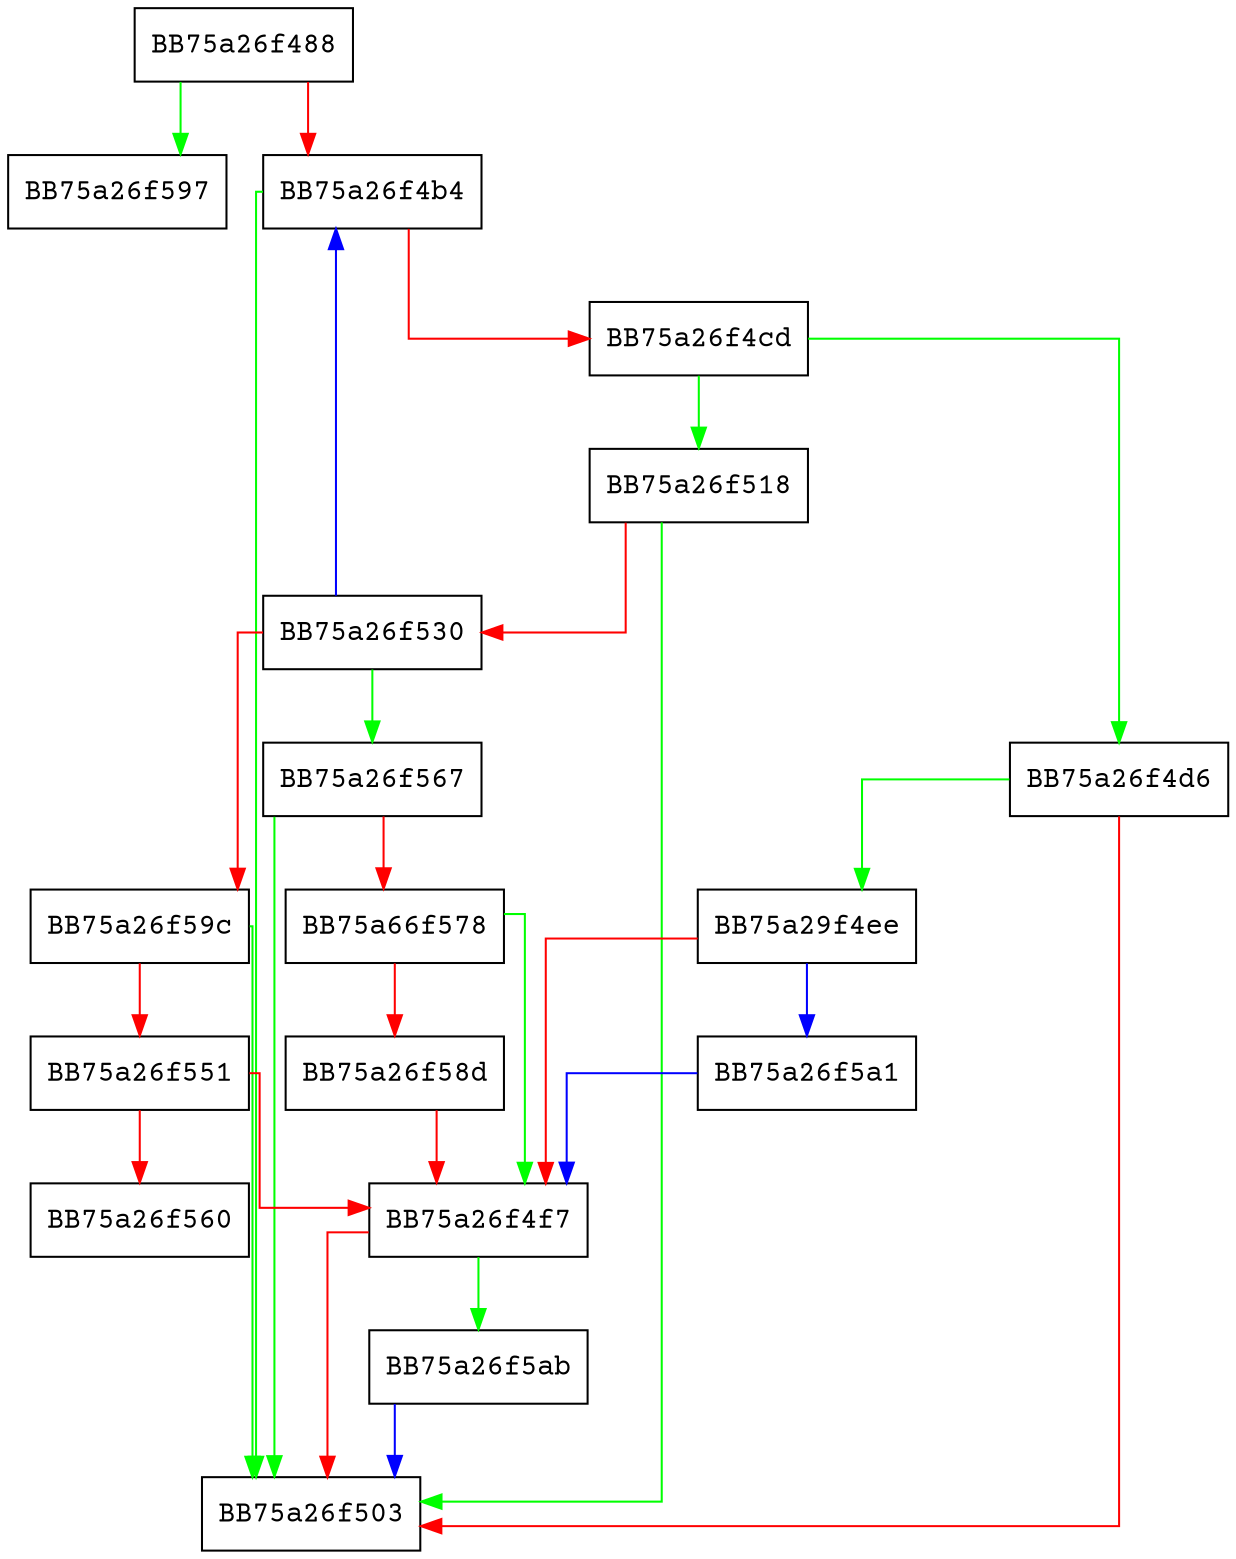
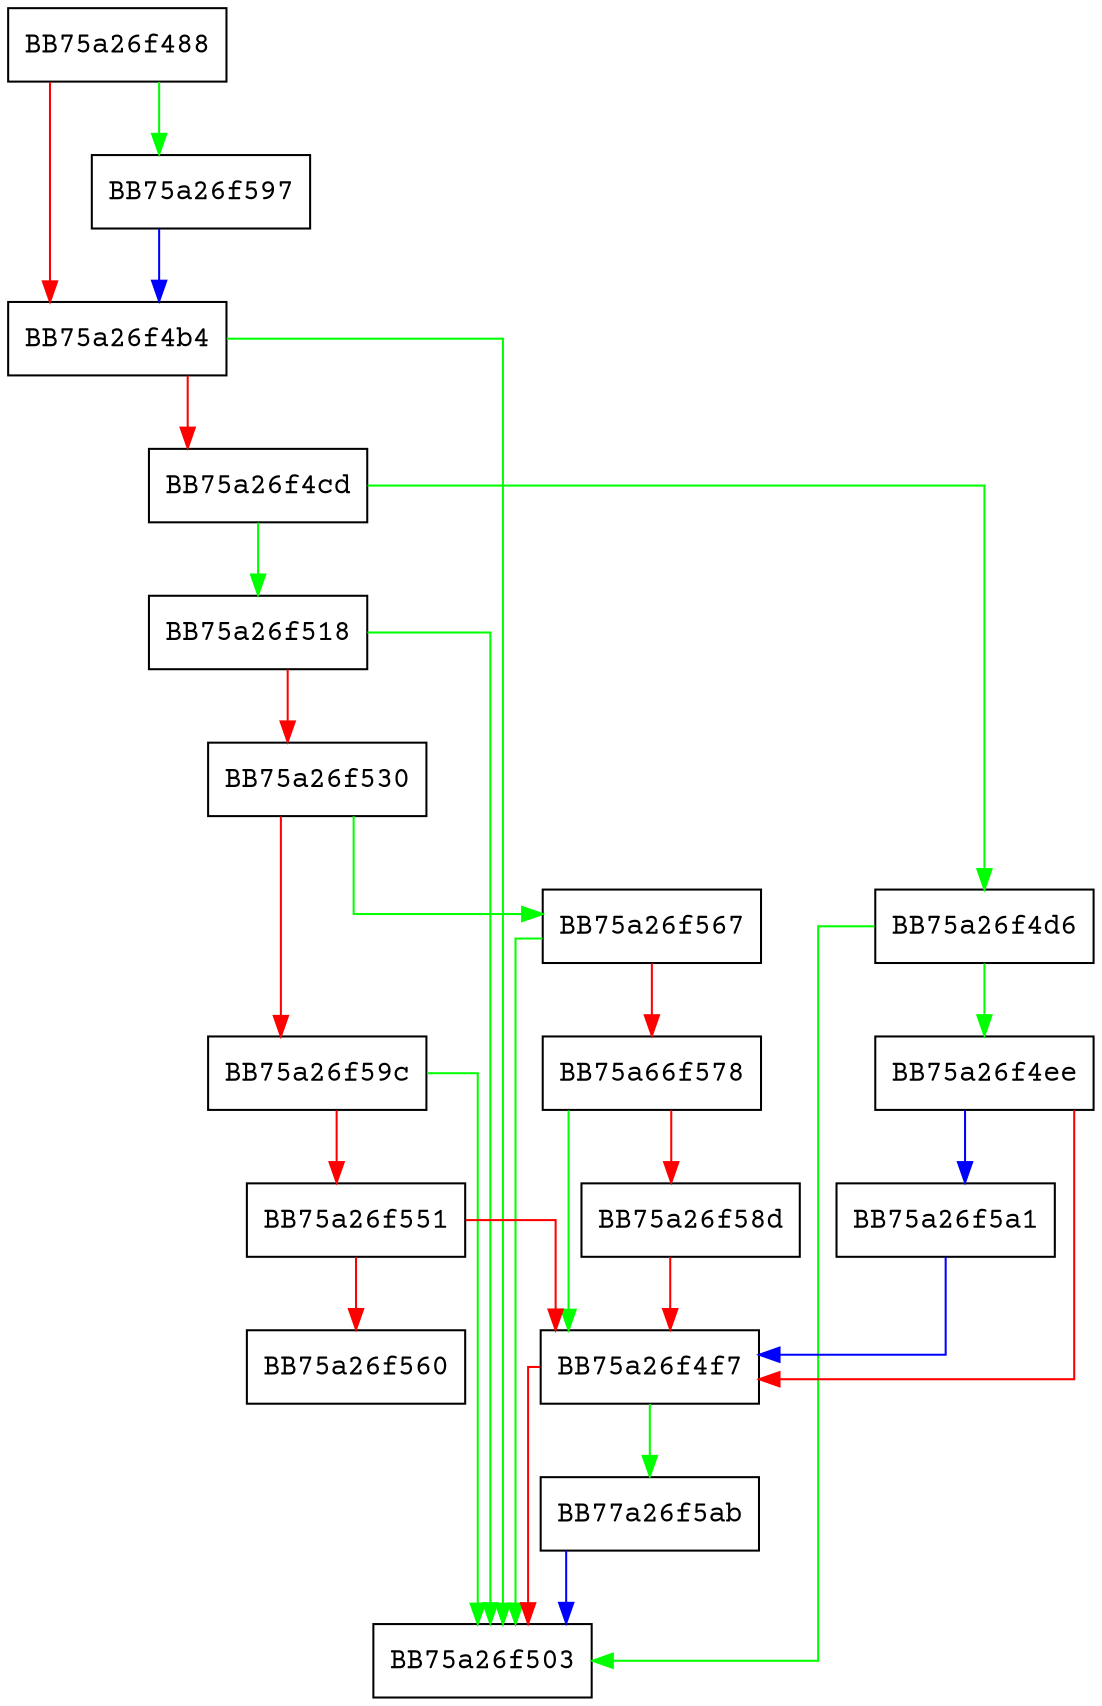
edge "BB75a26f530" -> "BB75a26f4b4": now "BB75a26f597" -> "BB75a26f4b4"
node "BB75a29f4ee": label "BB75a29f4ee" -> "BB75a26f4ee"
node "BB75a26f5ab": label "BB75a26f5ab" -> "BB77a26f5ab"
edge "BB75a26f4d6" -> "BB75a26f503": color red -> green
